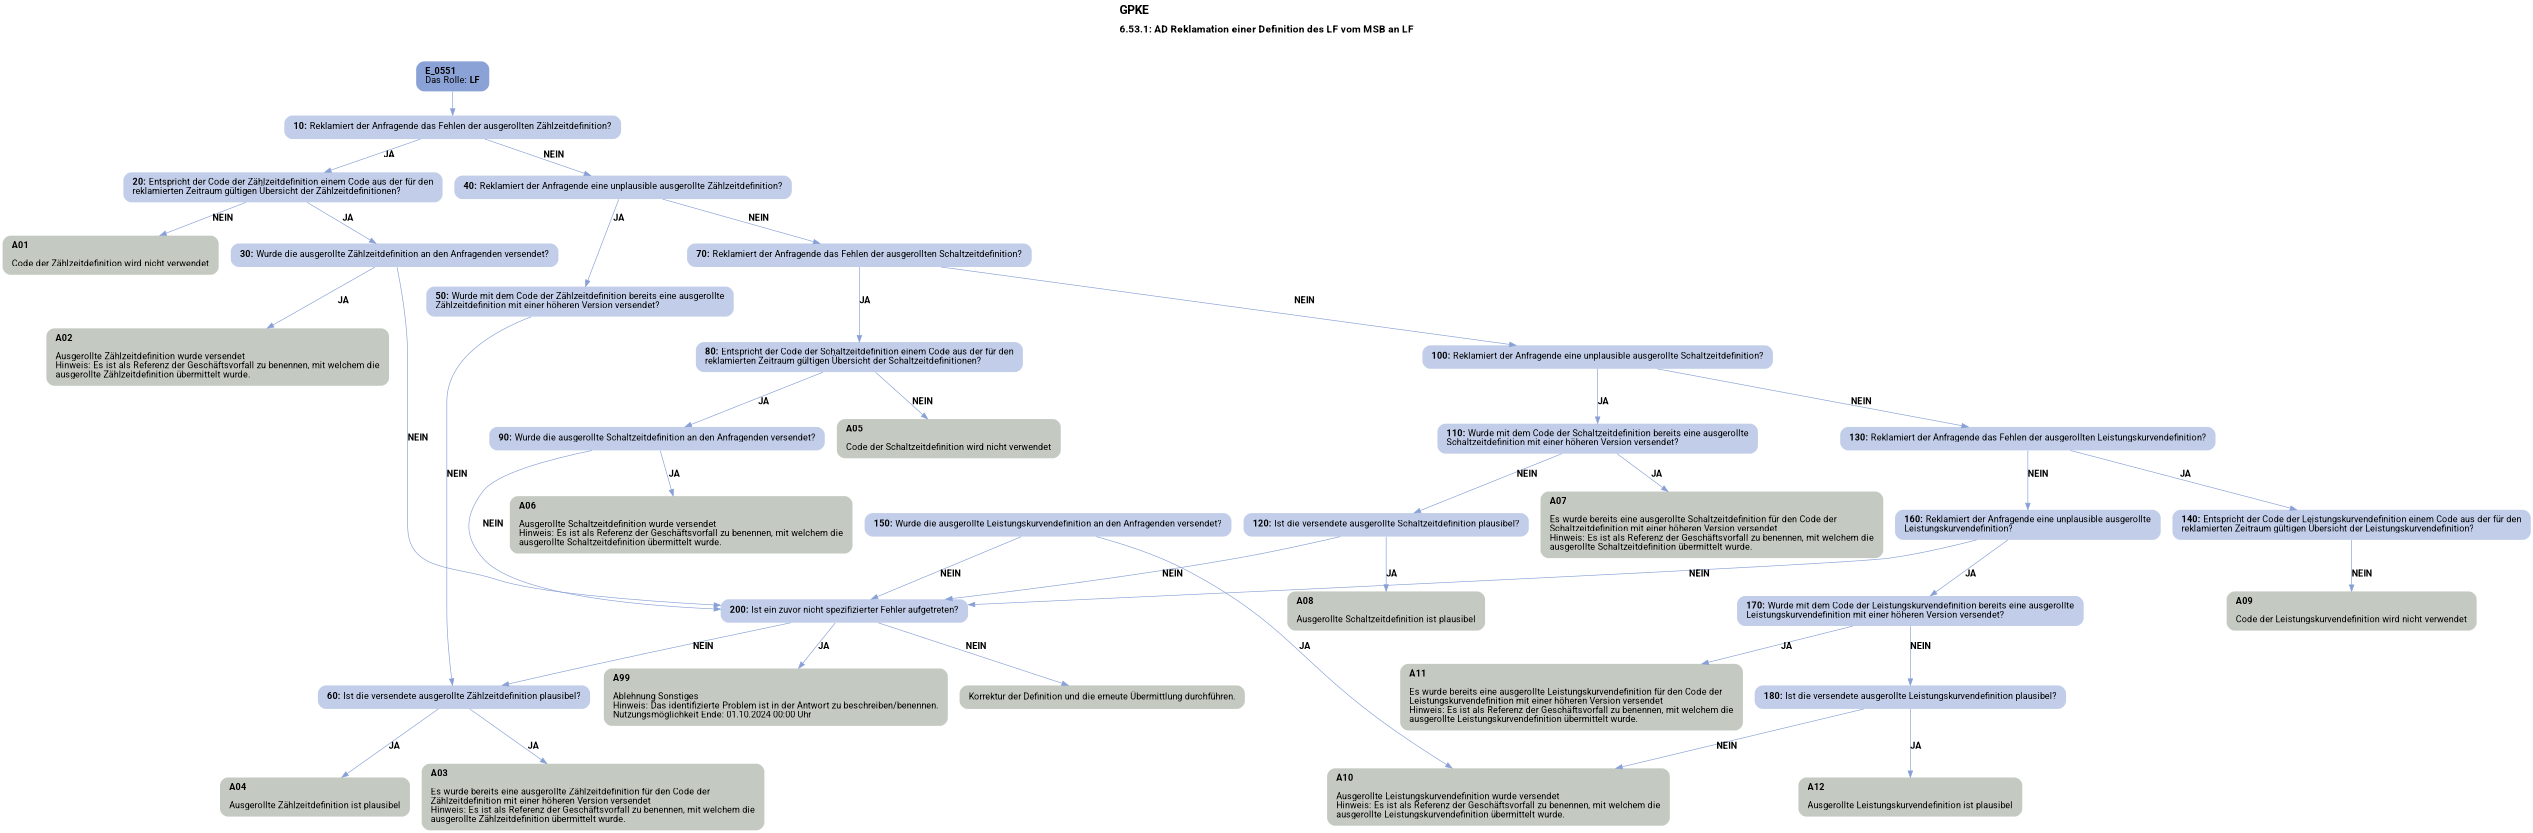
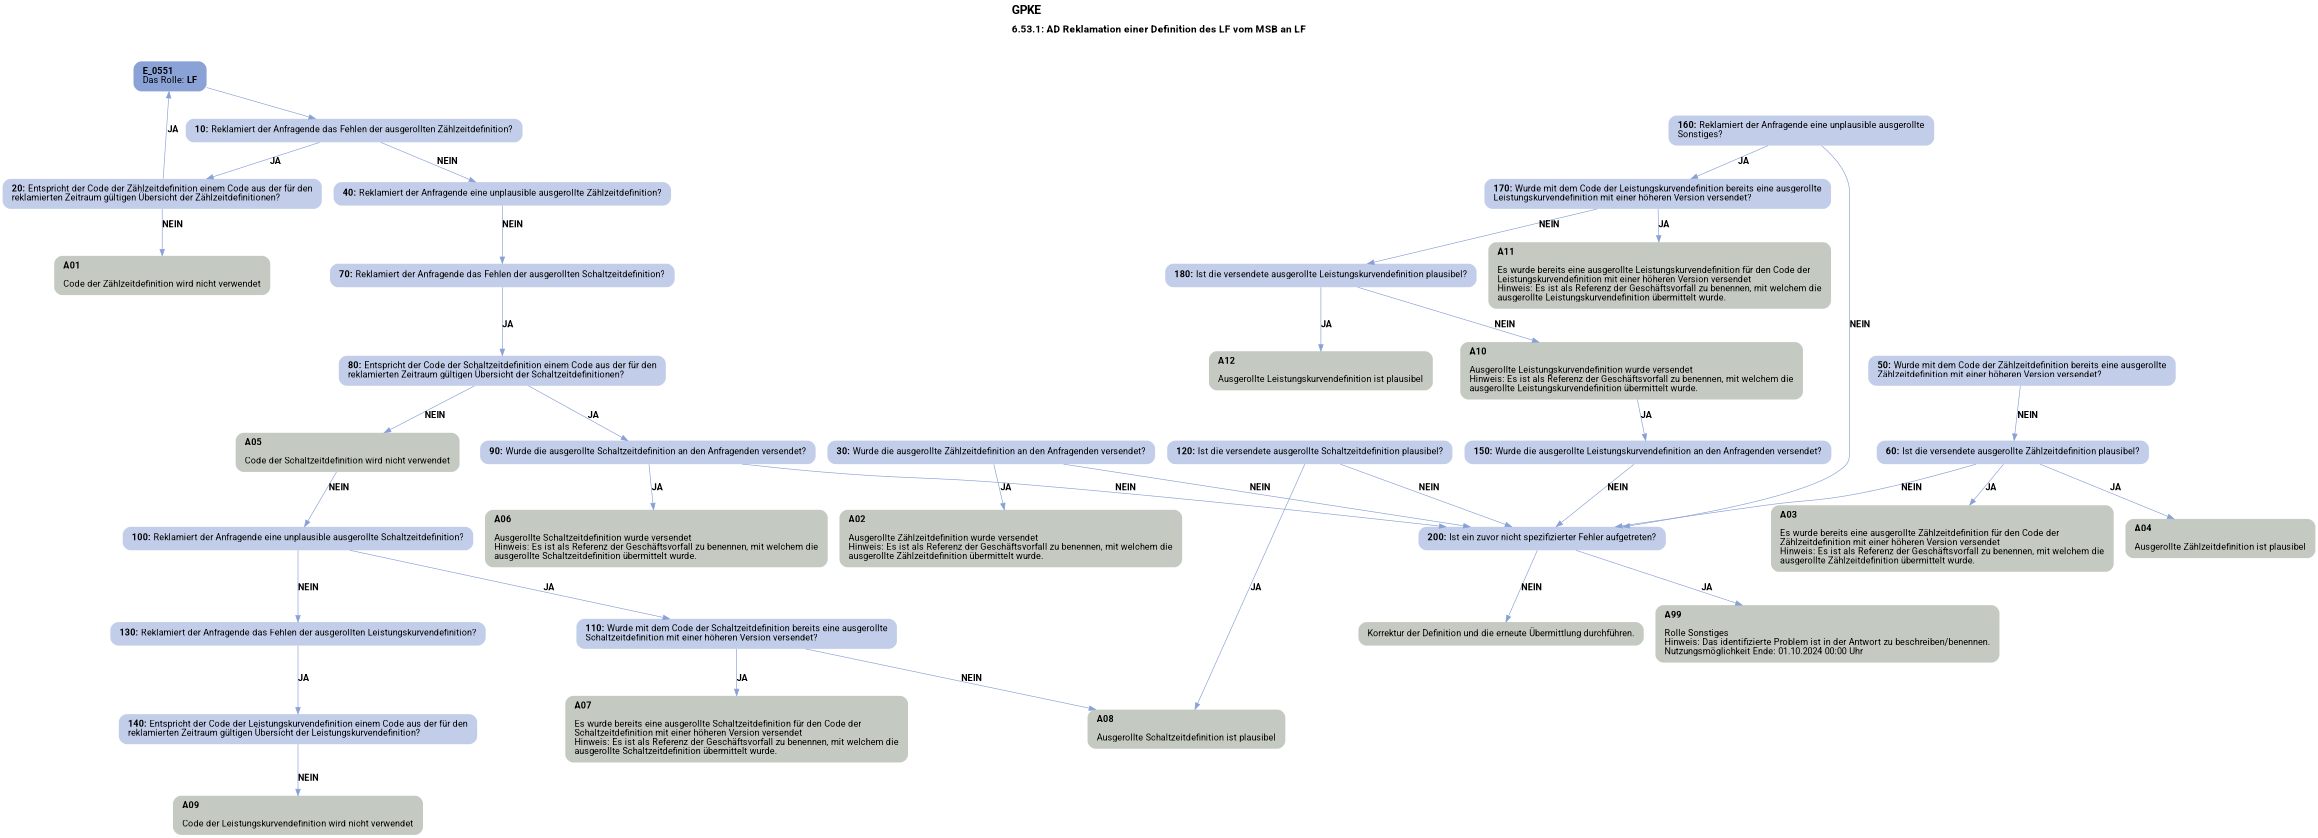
edge "20:" -> "30:": now "20:" -> "E_0551"
edge "40:" -> "50:": removed, label "JA"
edge "70:" -> "100:": now "A05" -> "100:"
edge "130:" -> "160:": removed, label "NEIN"
edge "110:" -> "120:": now "110:" -> "A08"
node "160:": text "Leistungskurvendefinition?" -> "Sonstiges?"
edge "150:" -> "A10": reversed
edge "200:" -> "60:": reversed
node "A99": text "Ablehnung Sonstiges" -> "Rolle Sonstiges"
